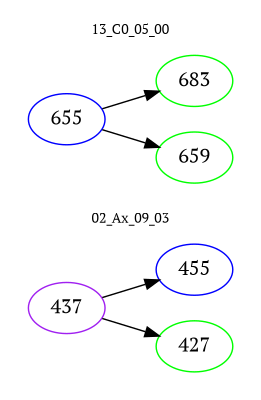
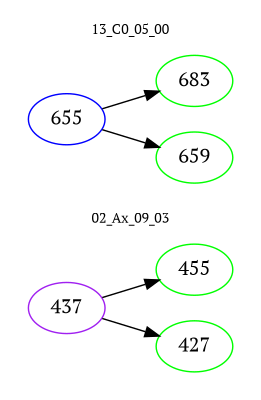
node "455": color blue -> green
